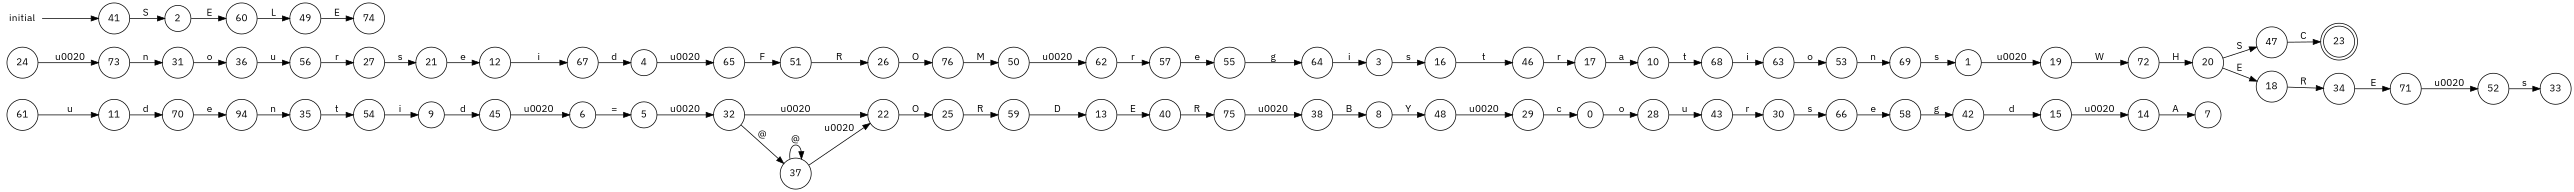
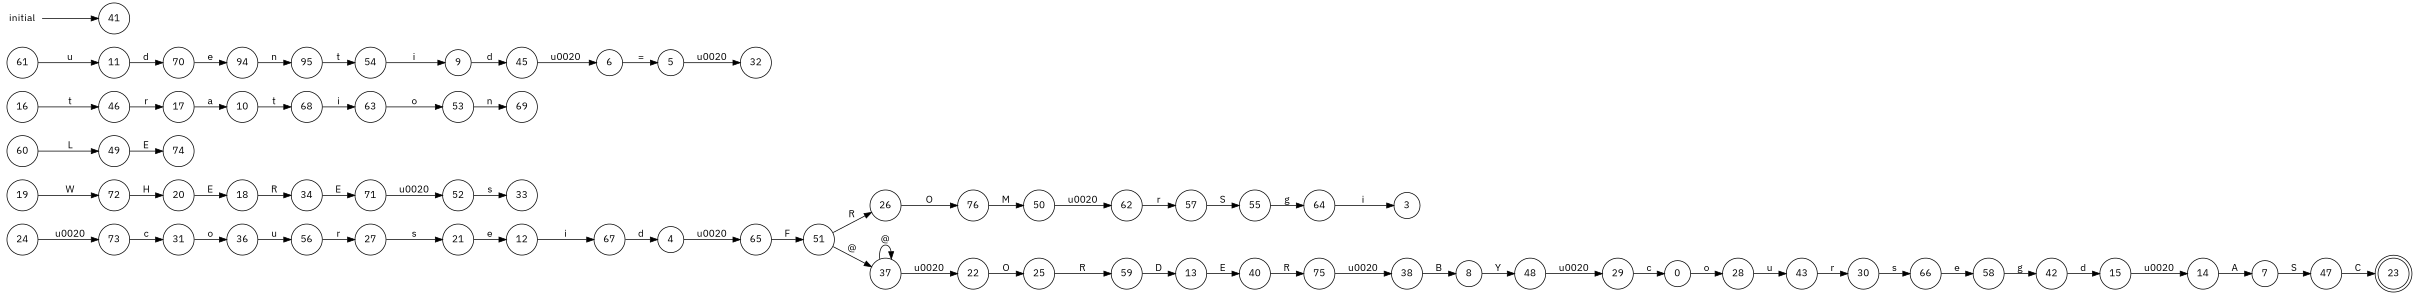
node "2": removed
edge "20" -> "47": now "7" -> "47"
edge "73" -> "31": label "n" -> "c"
edge "57" -> "55": label "e" -> "S"
edge "3" -> "16": removed, label "s"
node "1": removed
node "35": label "35" -> "95"
edge "32" -> "22": removed, label "u0020"
edge "32" -> "37": now "51" -> "37"
